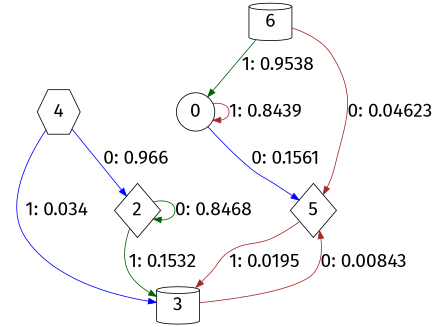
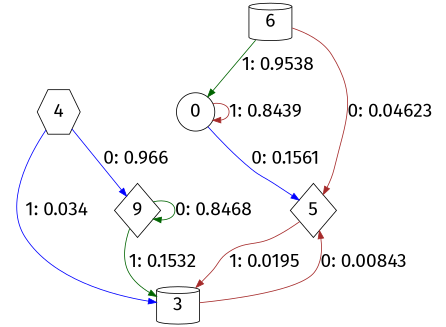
node "2": label "2" -> "9"
